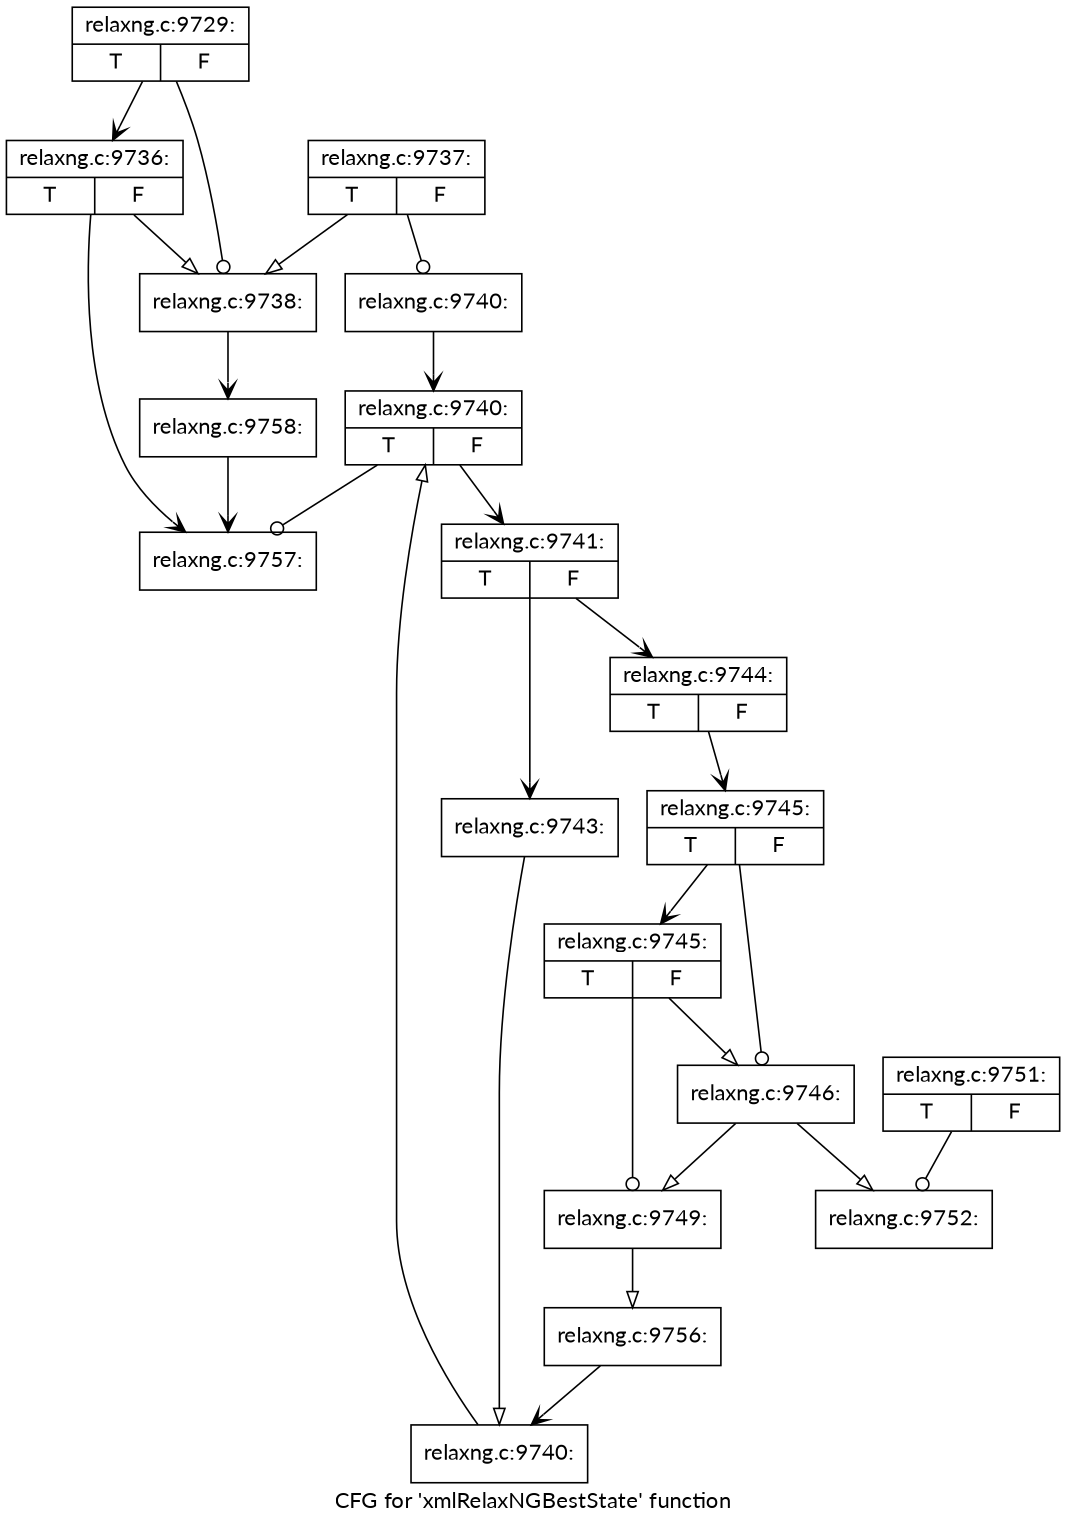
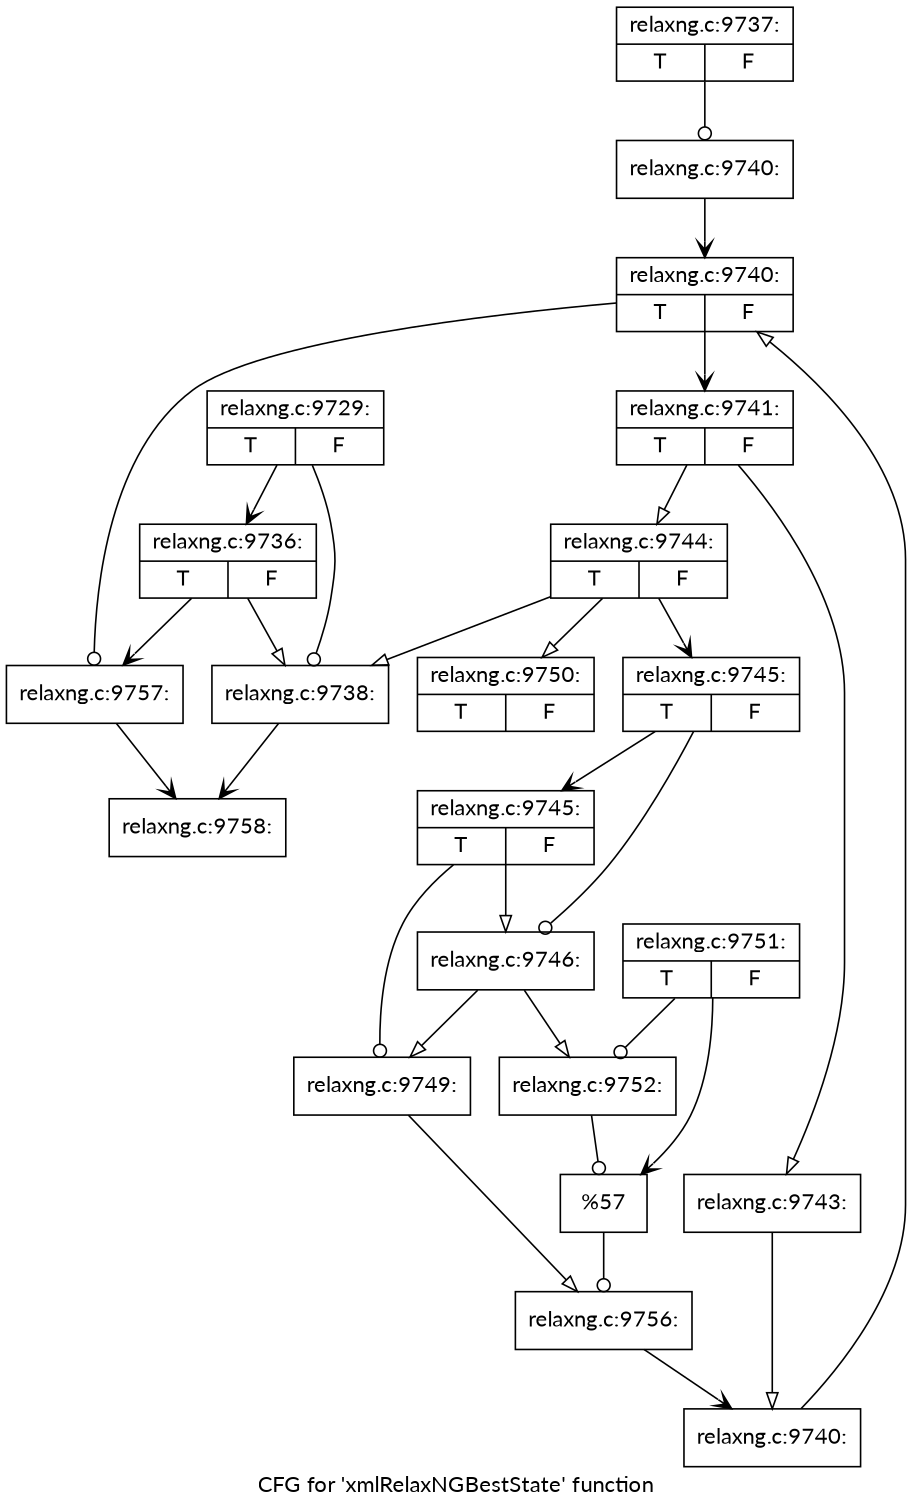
edge "relaxng.c:9737:" -> "relaxng.c:9738:": now "relaxng.c:9744:" -> "relaxng.c:9738:"
edge "relaxng.c:9758:" -> "relaxng.c:9757:": reversed
edge "relaxng.c:9741:" -> "relaxng.c:9744:": arrowhead vee -> onormal
edge "relaxng.c:9741:" -> "relaxng.c:9743:": arrowhead vee -> onormal
node "relaxng.c:9750:": added
node "%57": added
